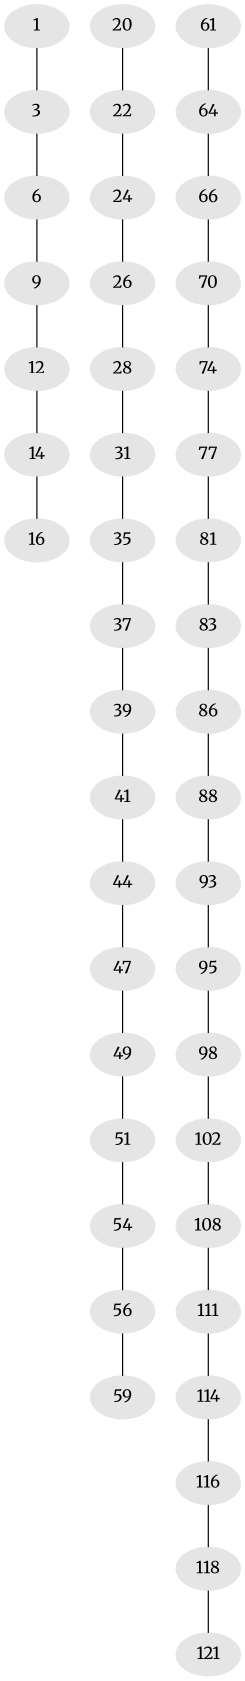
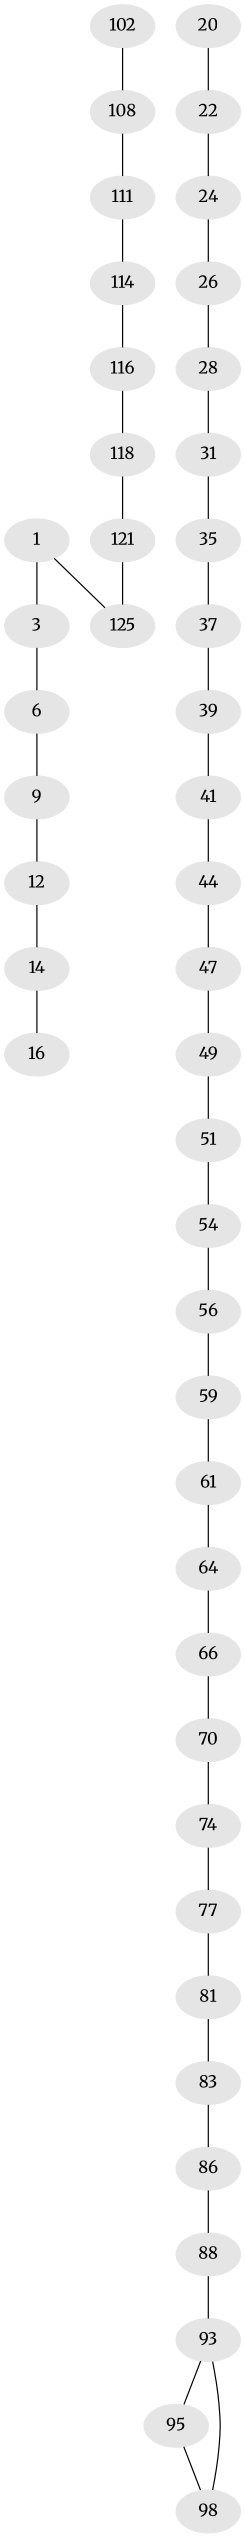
node "125": added
edge "98" -- "102": now "98" -- "93"
edge "59" -- "61": added
